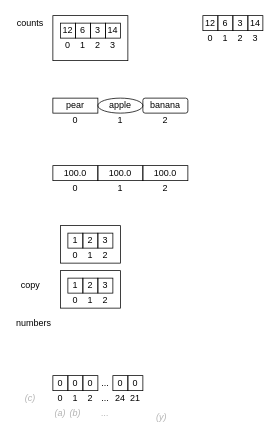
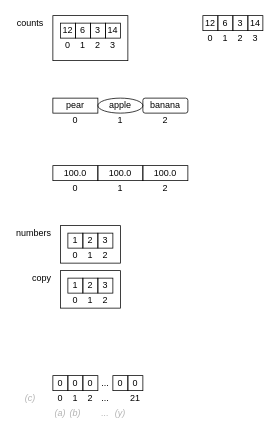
node "copy": moved (27, 285) -> (38, 278)
node "numbers": moved (38, 323) -> (38, 233)
node "24": removed
node "(y)": moved (162, 417) -> (120, 413)
